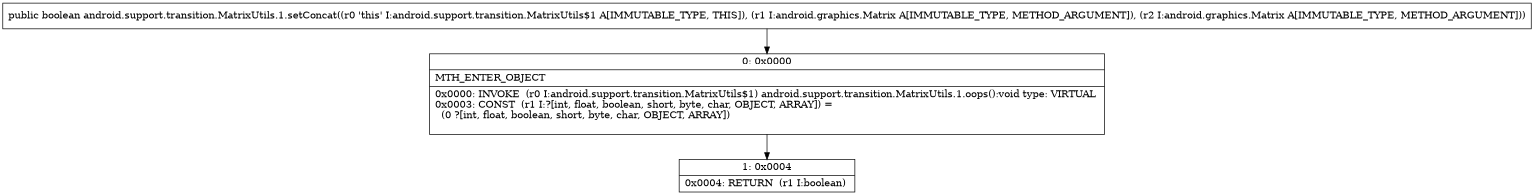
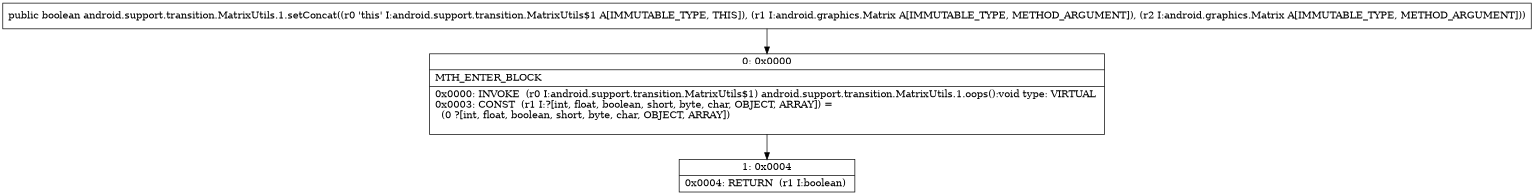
node "0: 0x0000": text "MTH_ENTER_OBJECT" -> "MTH_ENTER_BLOCK"
